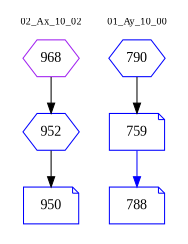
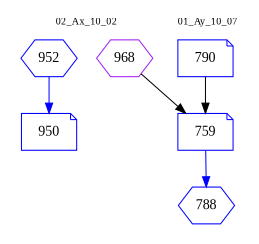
cluster "01_Ay_10_00": label "01_Ay_10_00" -> "01_Ay_10_07"
node "790": shape hexagon -> note
edge "968" -> "952": now "968" -> "759"
edge "952" -> "950": color black -> blue
node "788": shape note -> hexagon
